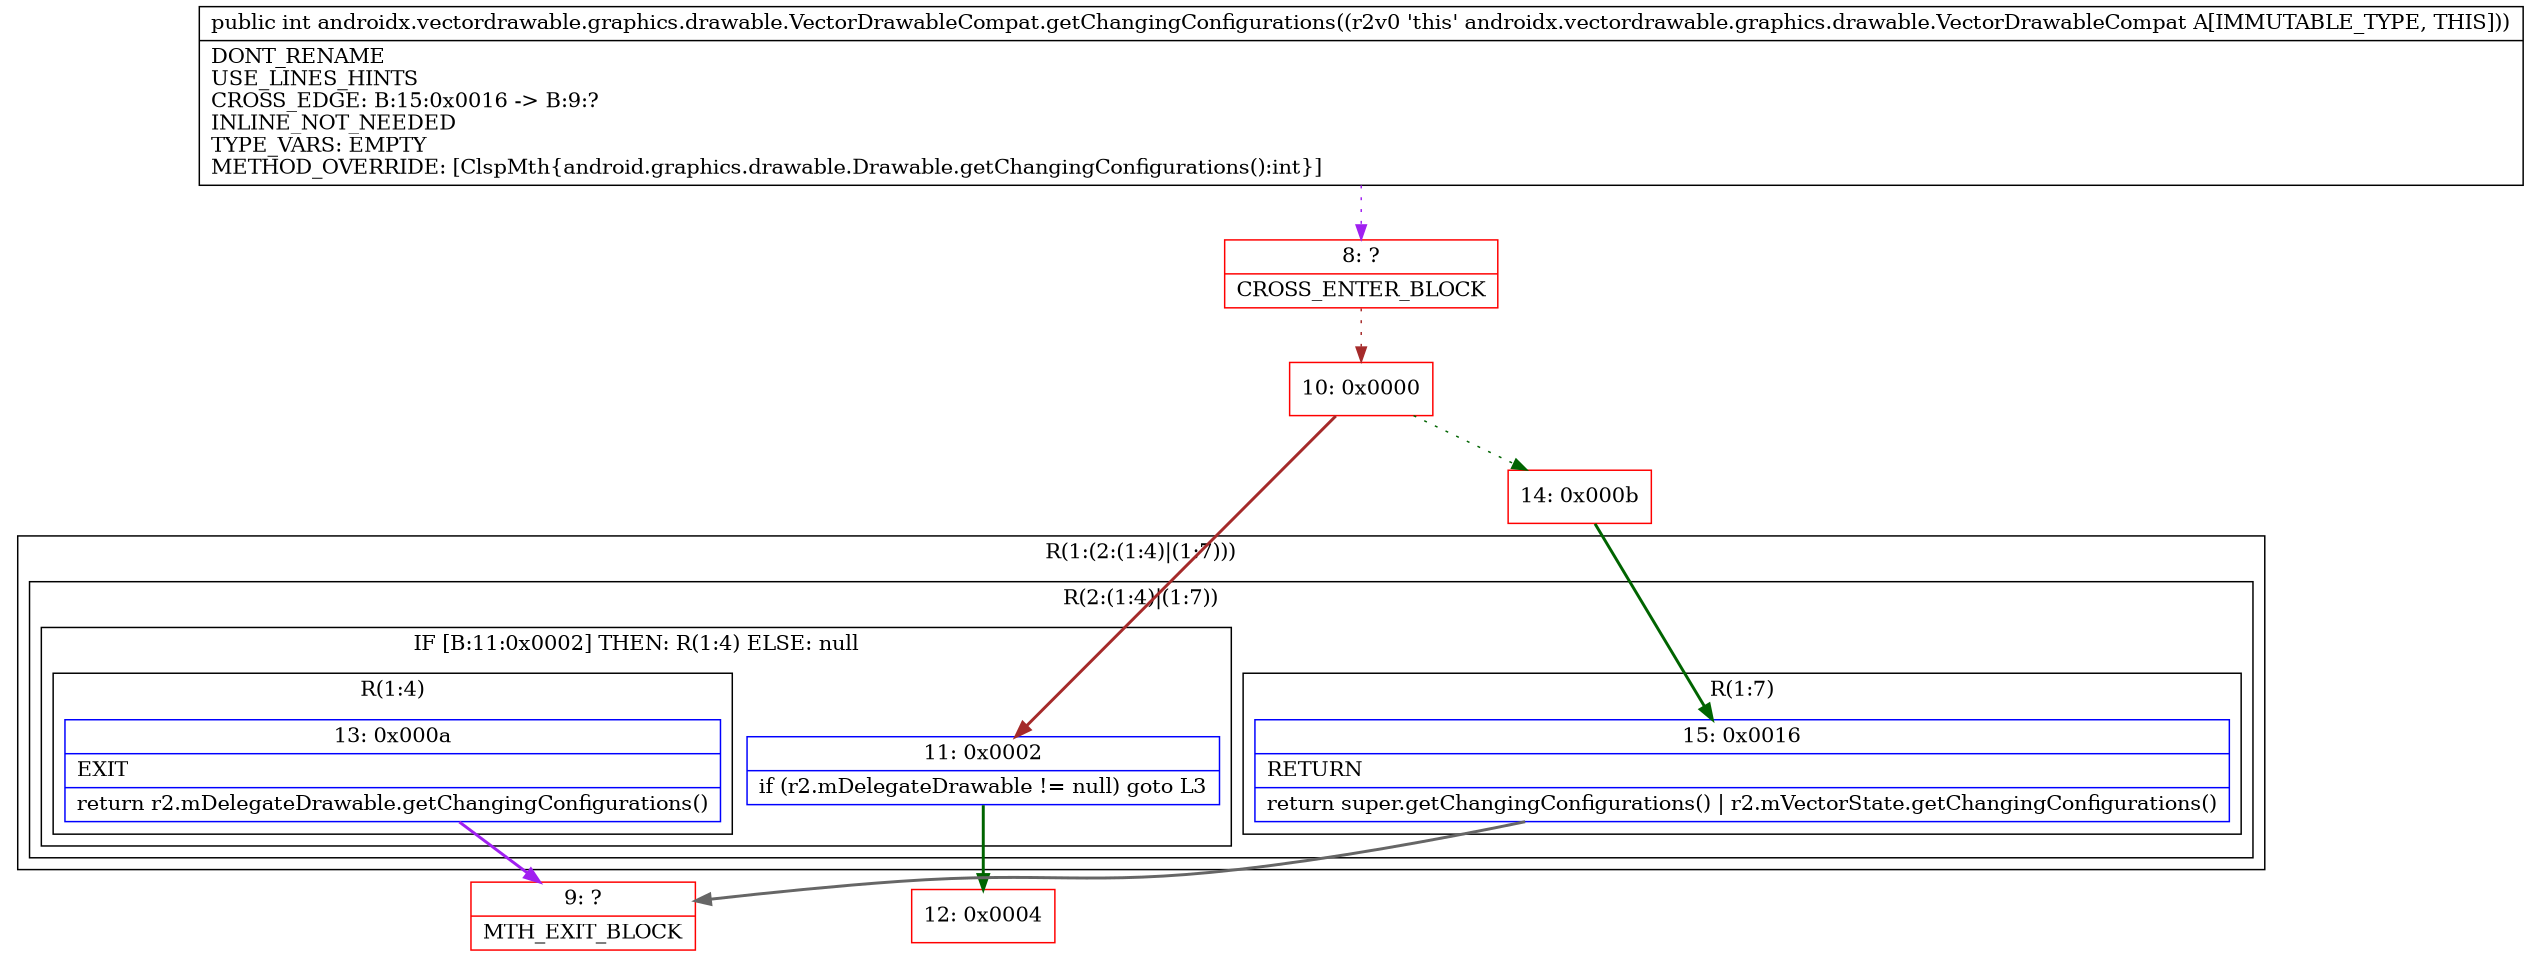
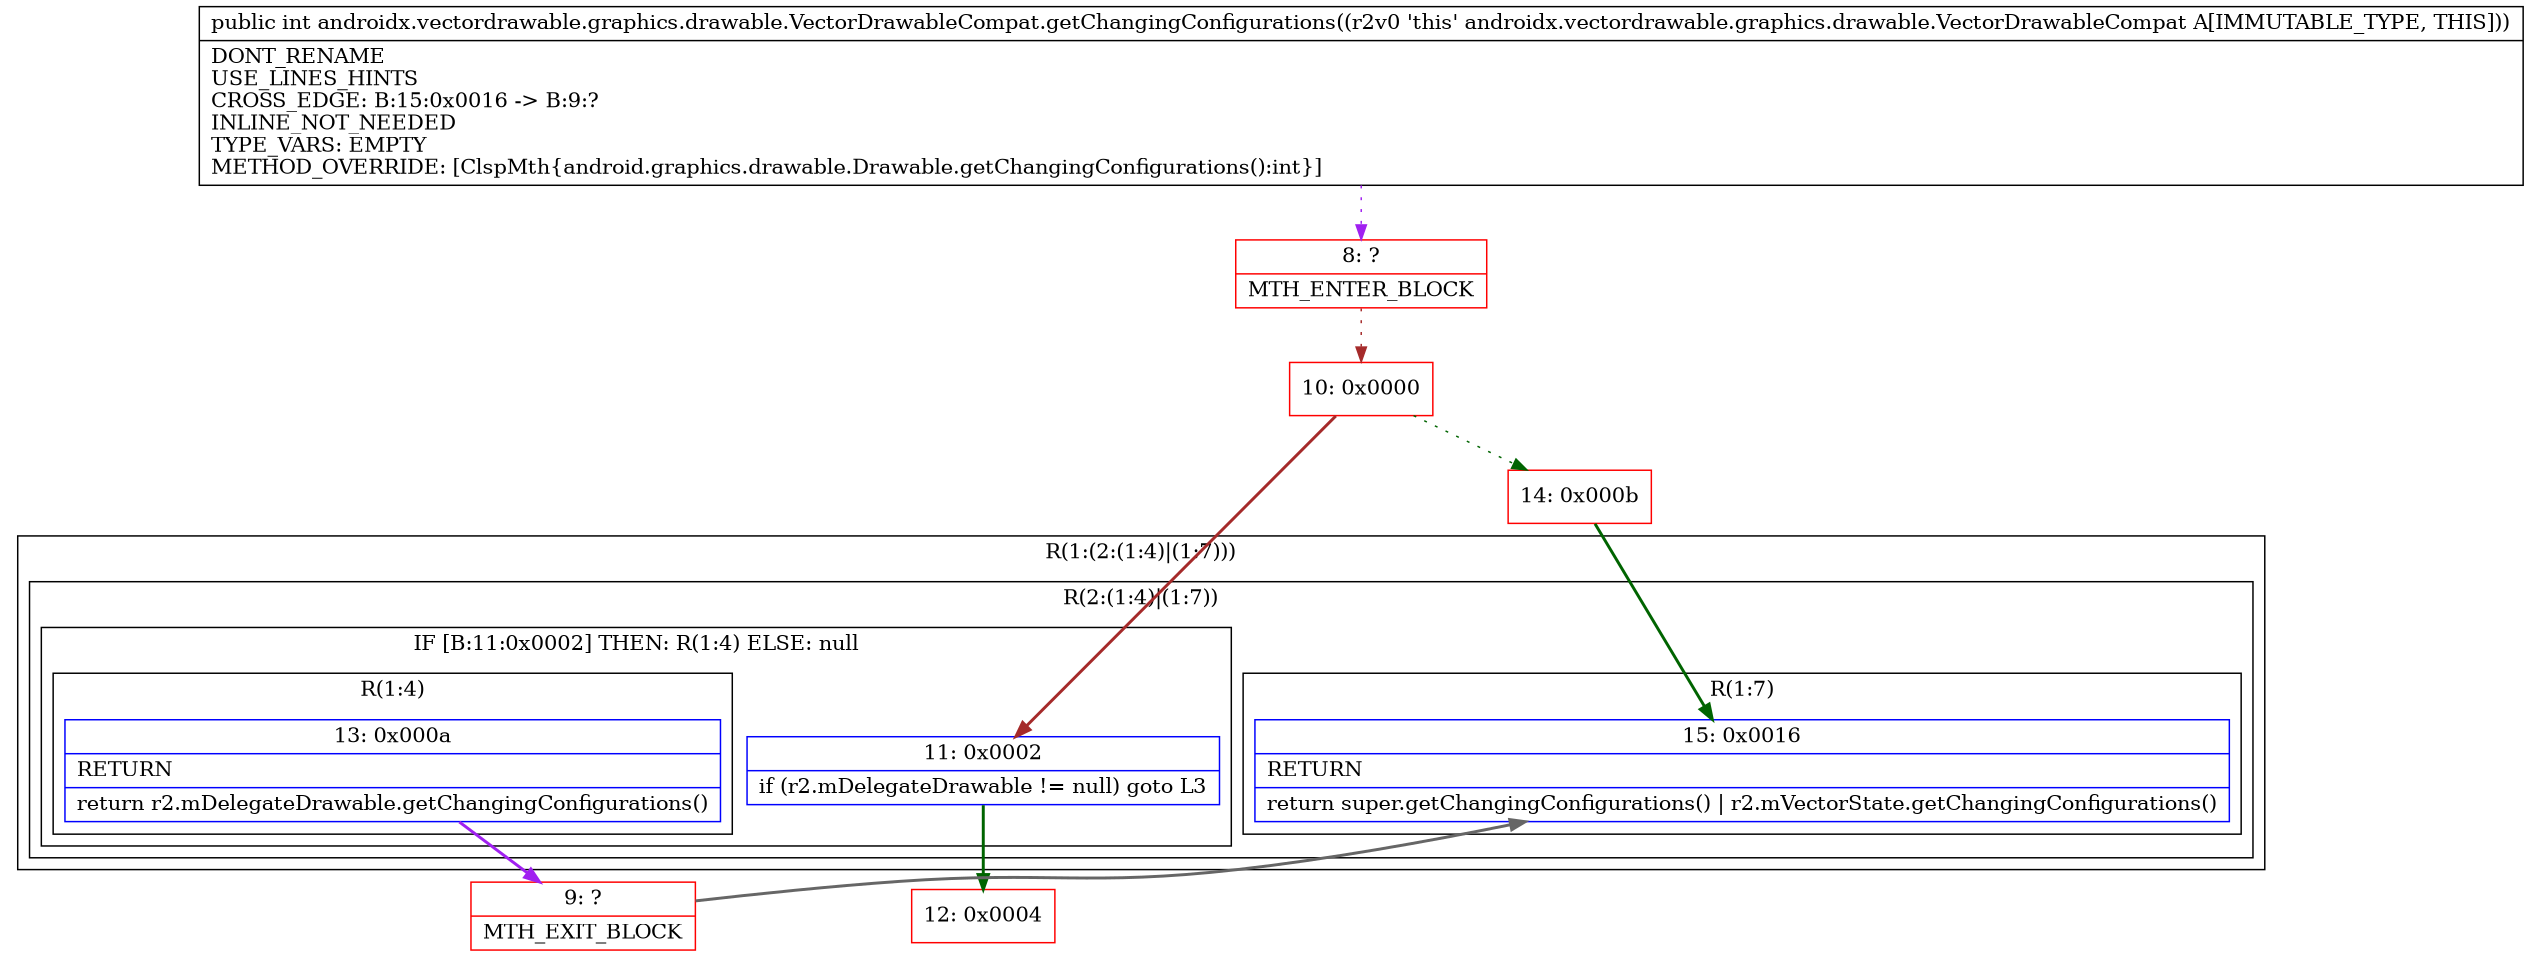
node "8: ?": text "CROSS_ENTER_BLOCK" -> "MTH_ENTER_BLOCK"
node "13: 0x000a": text "EXIT" -> "RETURN"
edge "15: 0x0016" -> "9: ?": reversed
